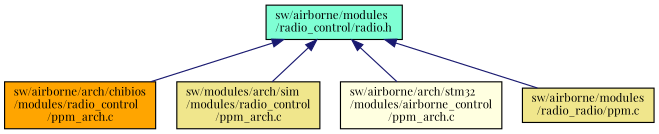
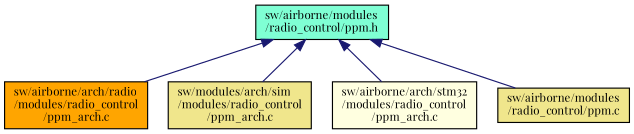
node "sw/airborne/modules /radio_control/radio.h": label "sw/airborne/modules /radio_control/radio.h" -> "sw/airborne/modules /radio_control/ppm.h"
node "sw/airborne/arch/chibios /modules/radio_control /ppm_arch.c": label "sw/airborne/arch/chibios /modules/radio_control /ppm_arch.c" -> "sw/airborne/arch/radio /modules/radio_control /ppm_arch.c"
node "sw/airborne/arch/stm32 /modules/airborne_control /ppm_arch.c": label "sw/airborne/arch/stm32 /modules/airborne_control /ppm_arch.c" -> "sw/airborne/arch/stm32 /modules/radio_control /ppm_arch.c"
node "sw/airborne/modules /radio_radio/ppm.c": label "sw/airborne/modules /radio_radio/ppm.c" -> "sw/airborne/modules /radio_control/ppm.c"
